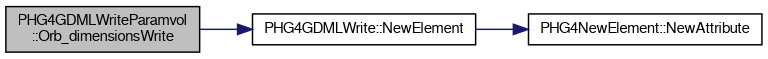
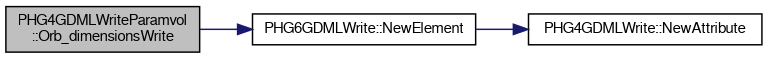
node "PHG4GDMLWrite::NewElement": label "PHG4GDMLWrite::NewElement" -> "PHG6GDMLWrite::NewElement"
node "PHG4NewElement::NewAttribute": label "PHG4NewElement::NewAttribute" -> "PHG4GDMLWrite::NewAttribute"
